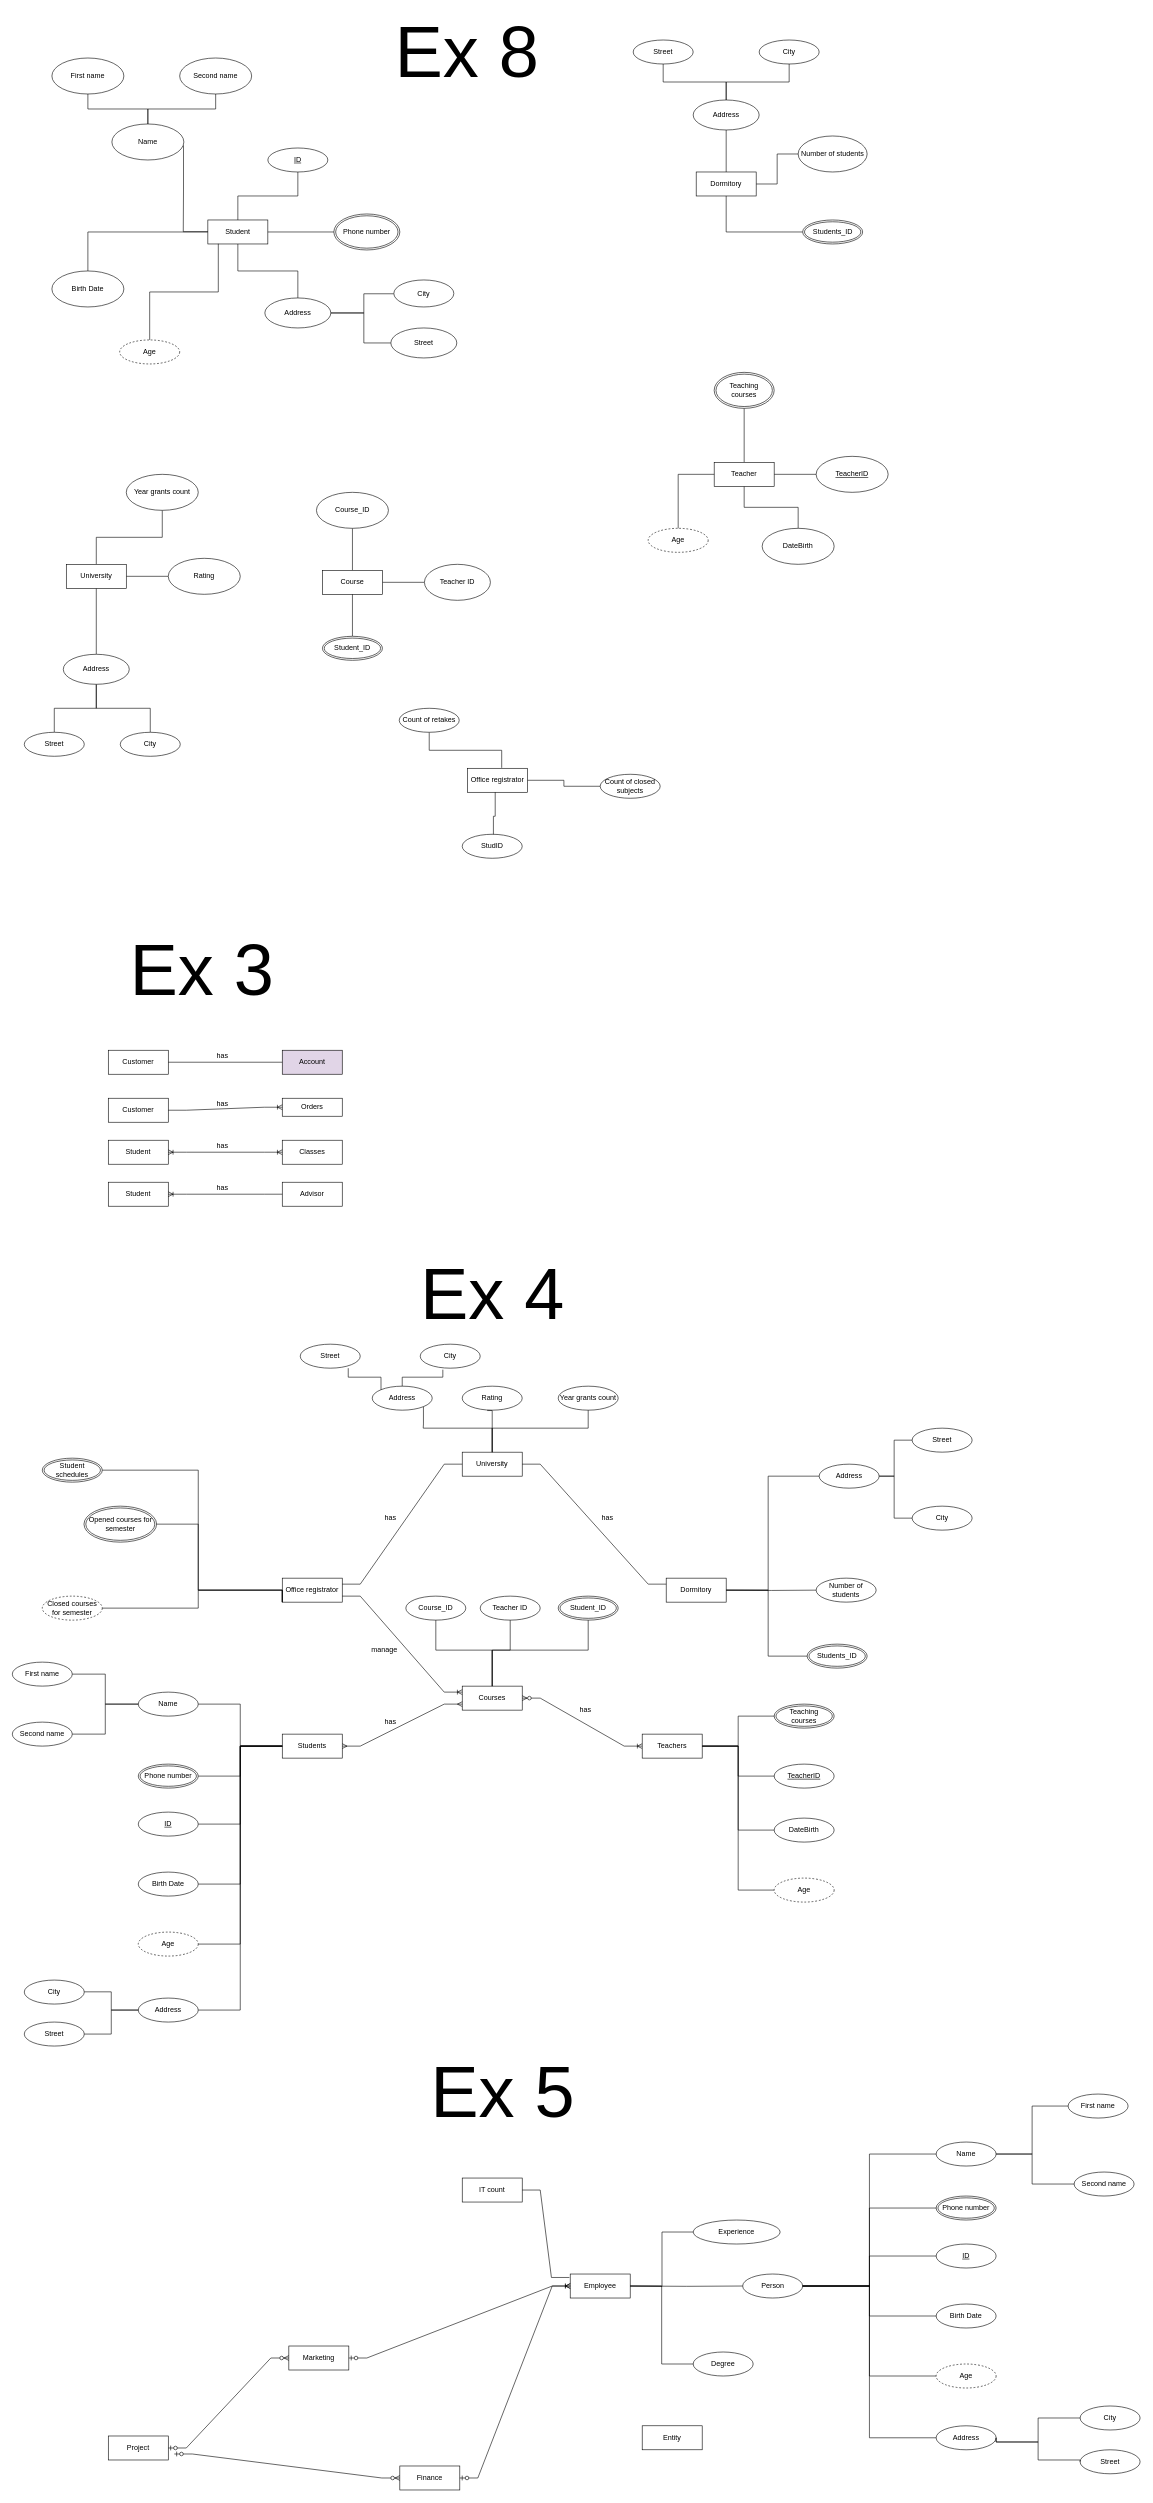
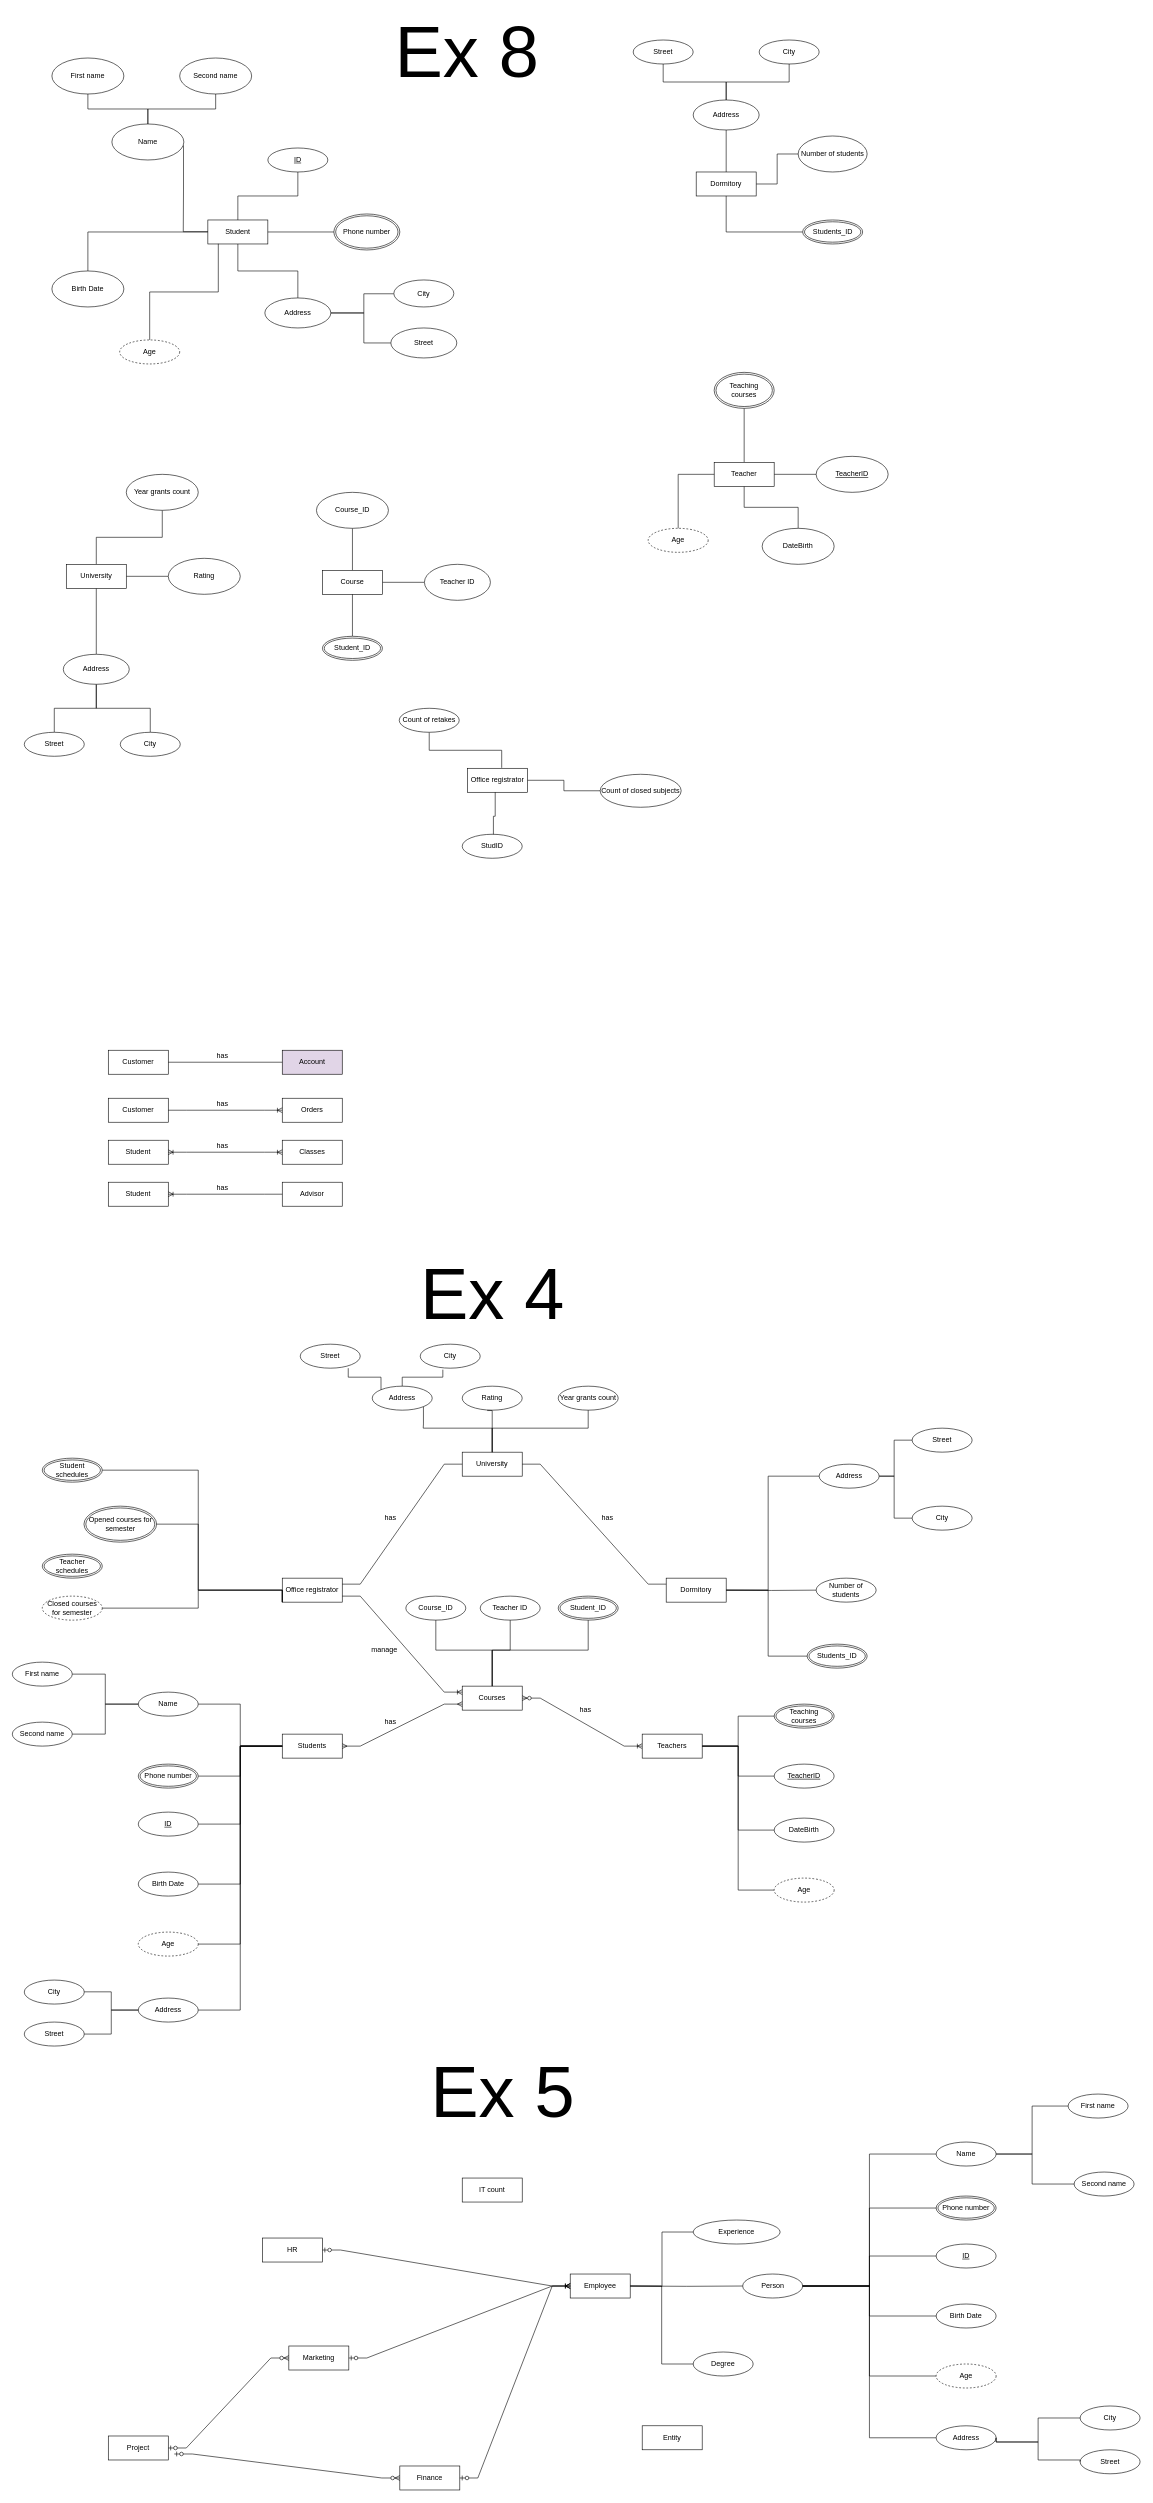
node "Count of closed subjects": size 60x24 -> 81x33
node "Ex 3": removed
node "Orders": size 60x18 -> 60x24
node "Teacher schedules": added
edge "IT count" -- "Employee": removed
node "HR": added
edge "HR" -- "Employee": added
